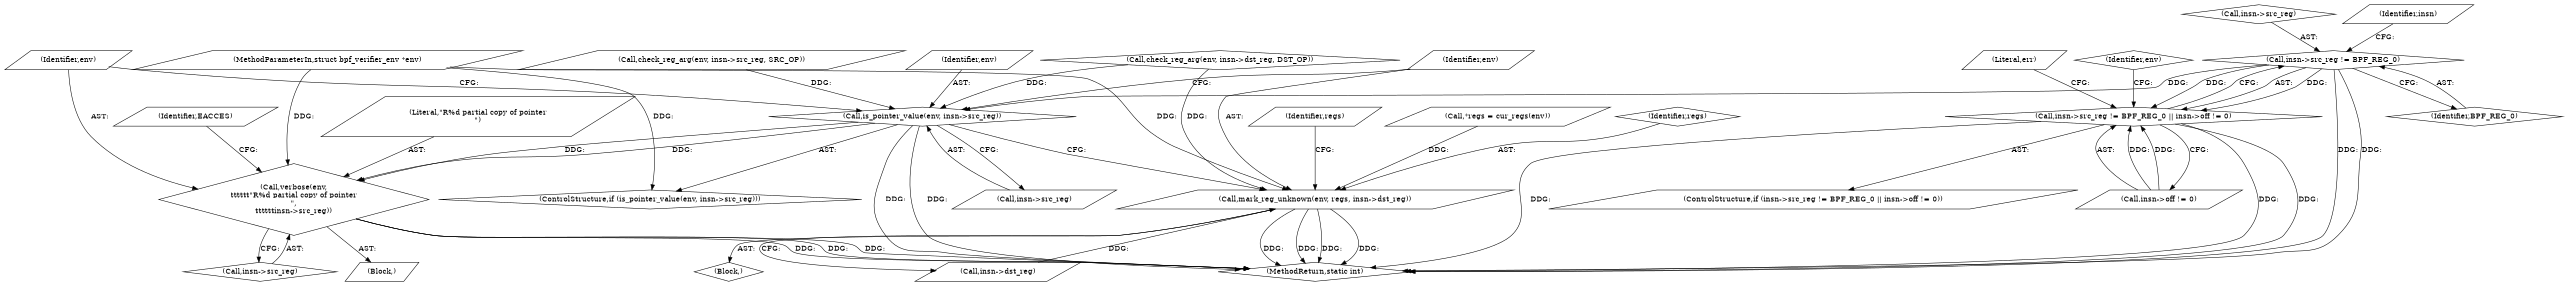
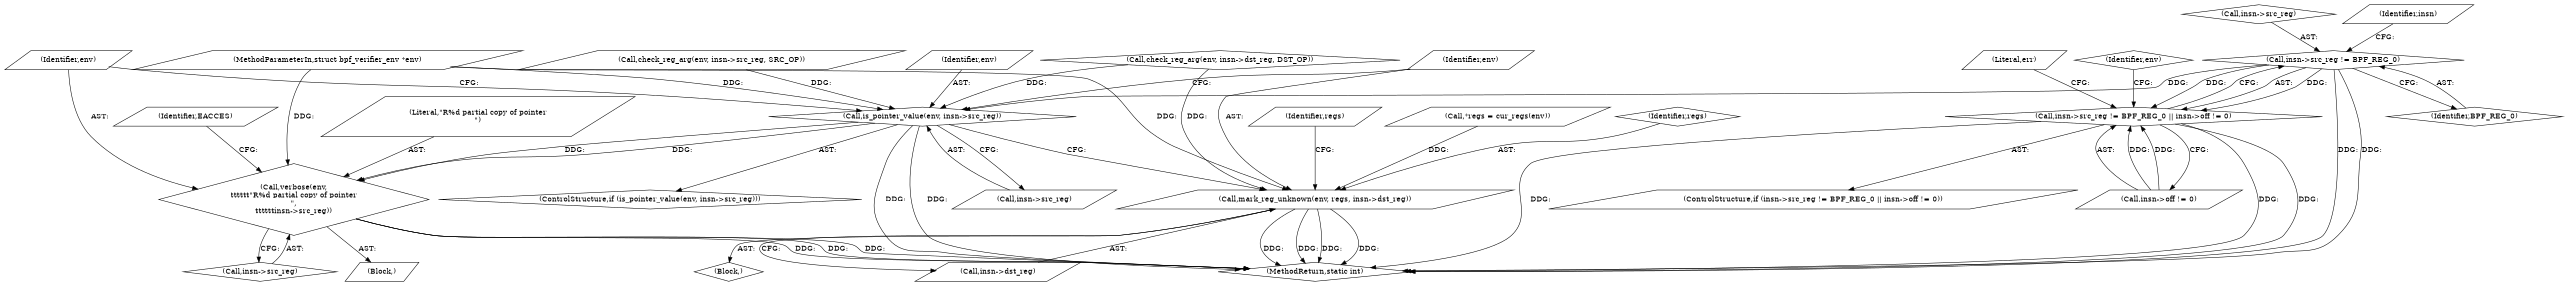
edge "(MethodParameterIn,struct bpf_verifier_env *env)" -> "(ControlStructure,if (is_pointer_value(env, insn->src_reg)))": now "(MethodParameterIn,struct bpf_verifier_env *env)" -> "(Call,is_pointer_value(env, insn->src_reg))"
edge "(Call,insn->dst_reg)" -> "(Call,mark_reg_unknown(env, regs, insn->dst_reg))": label "DDG: " -> "AST: "
